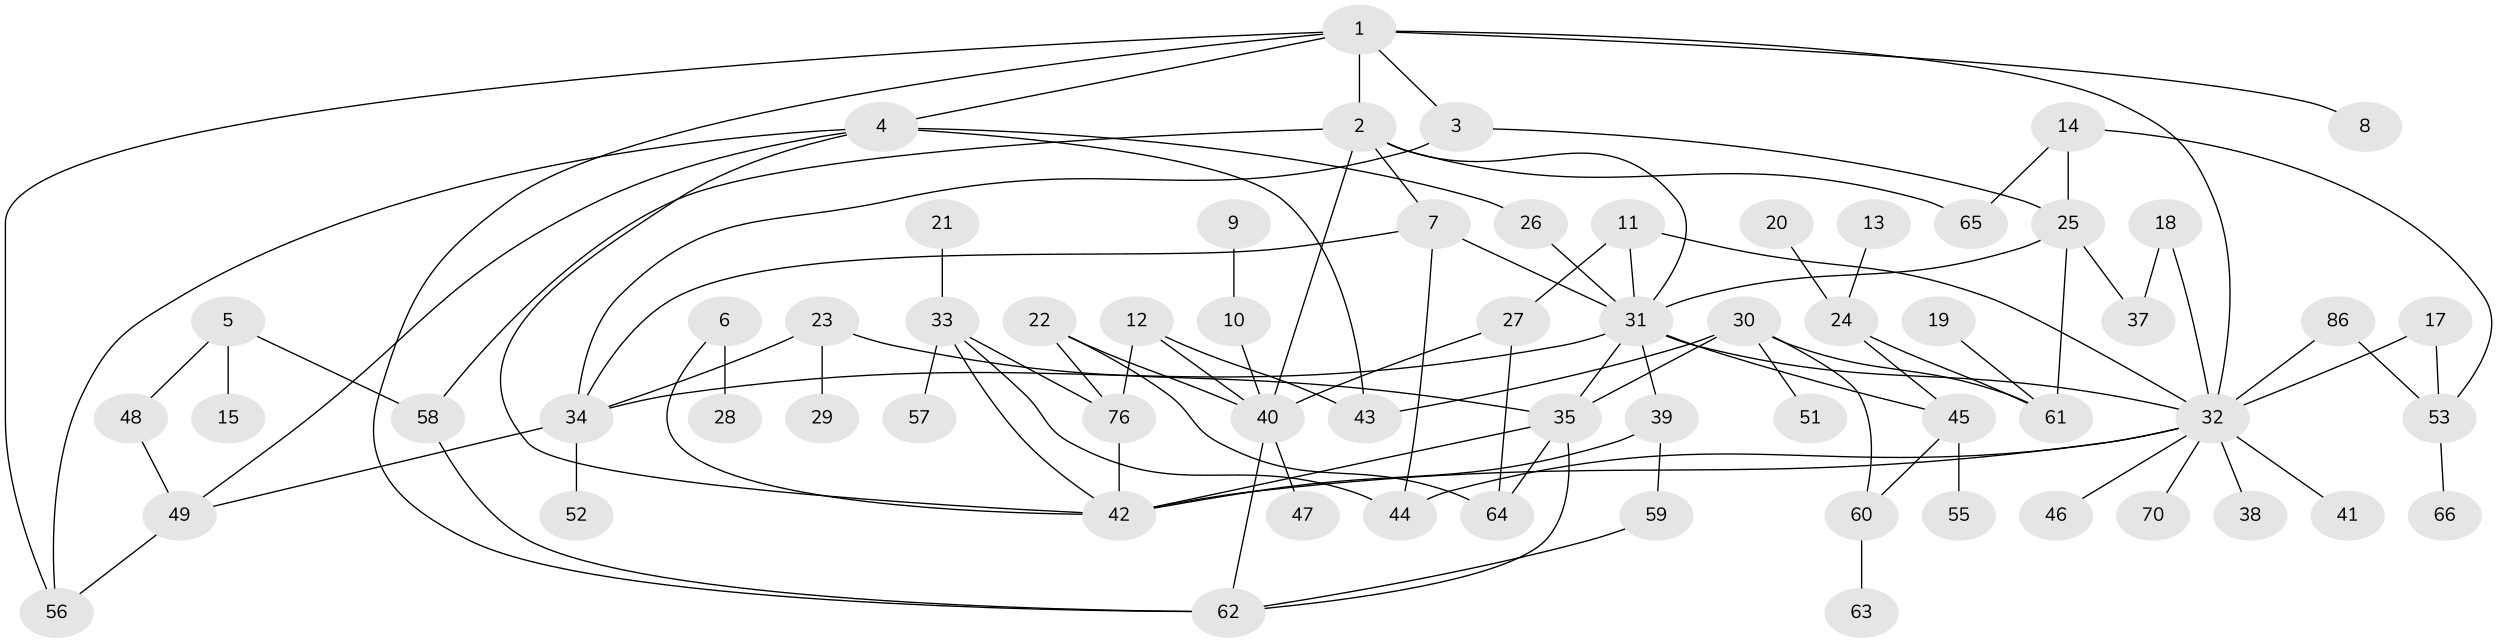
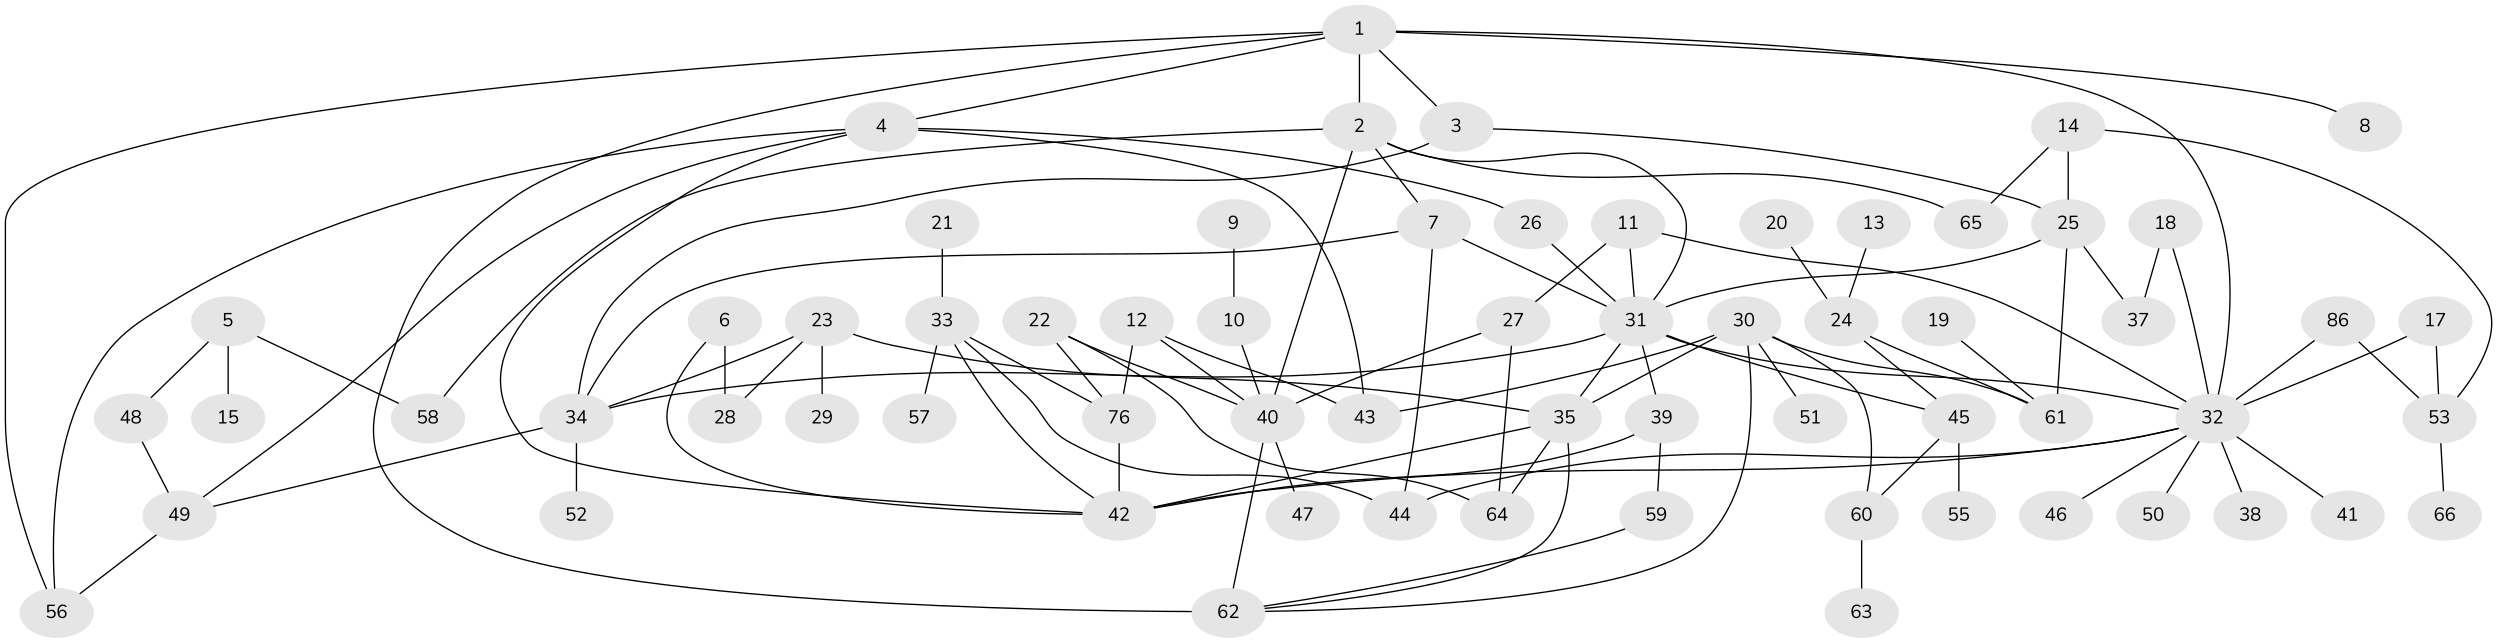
edge "23" -- "28": added
node "70": label "70" -> "50"
edge "58" -- "62": now "30" -- "62"
